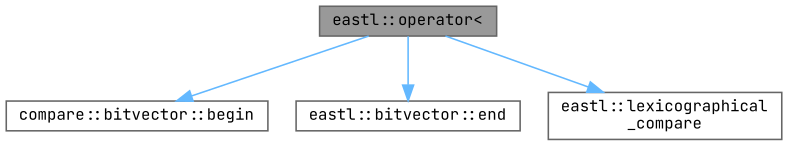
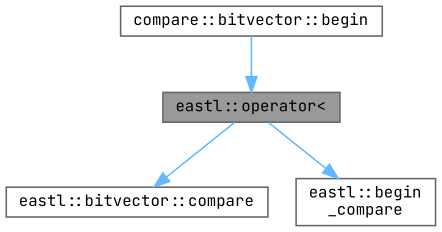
edge "eastl::operator<" -> "compare::bitvector::begin": reversed
node "eastl::bitvector::end": label "eastl::bitvector::end" -> "eastl::bitvector::compare"
node "eastl::lexicographical _compare": label "eastl::lexicographical _compare" -> "eastl::begin _compare"
